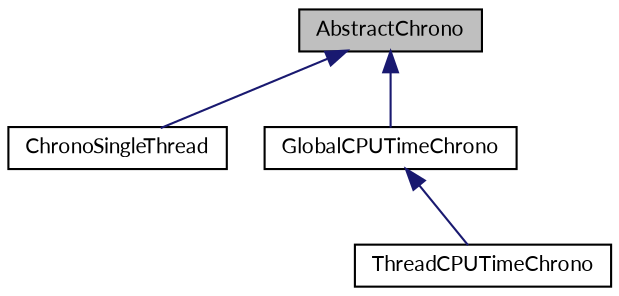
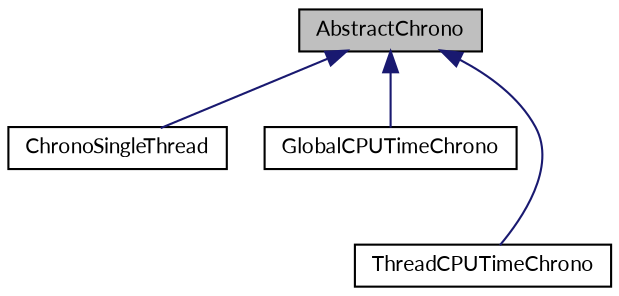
edge "ThreadCPUTimeChrono" -> "GlobalCPUTimeChrono": now "ThreadCPUTimeChrono" -> "AbstractChrono"
